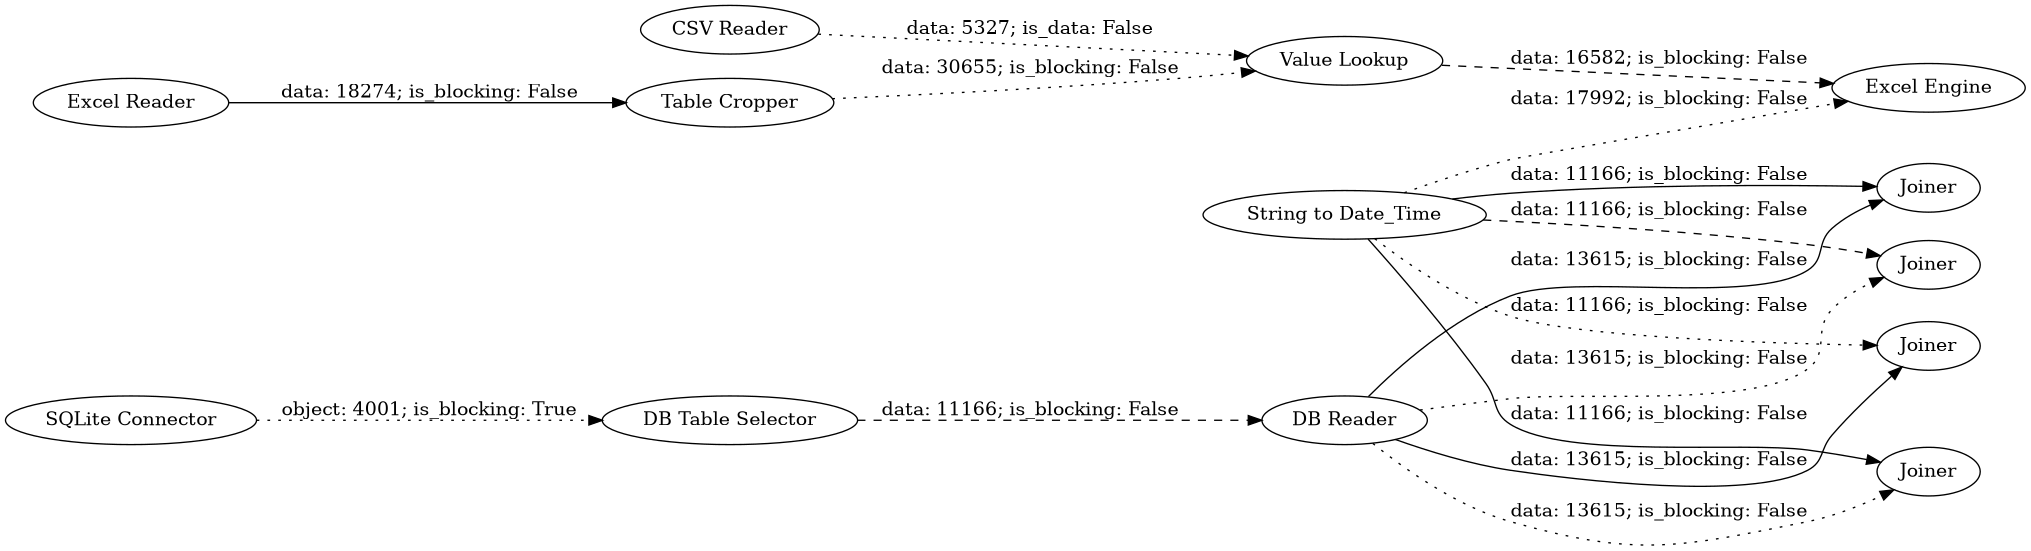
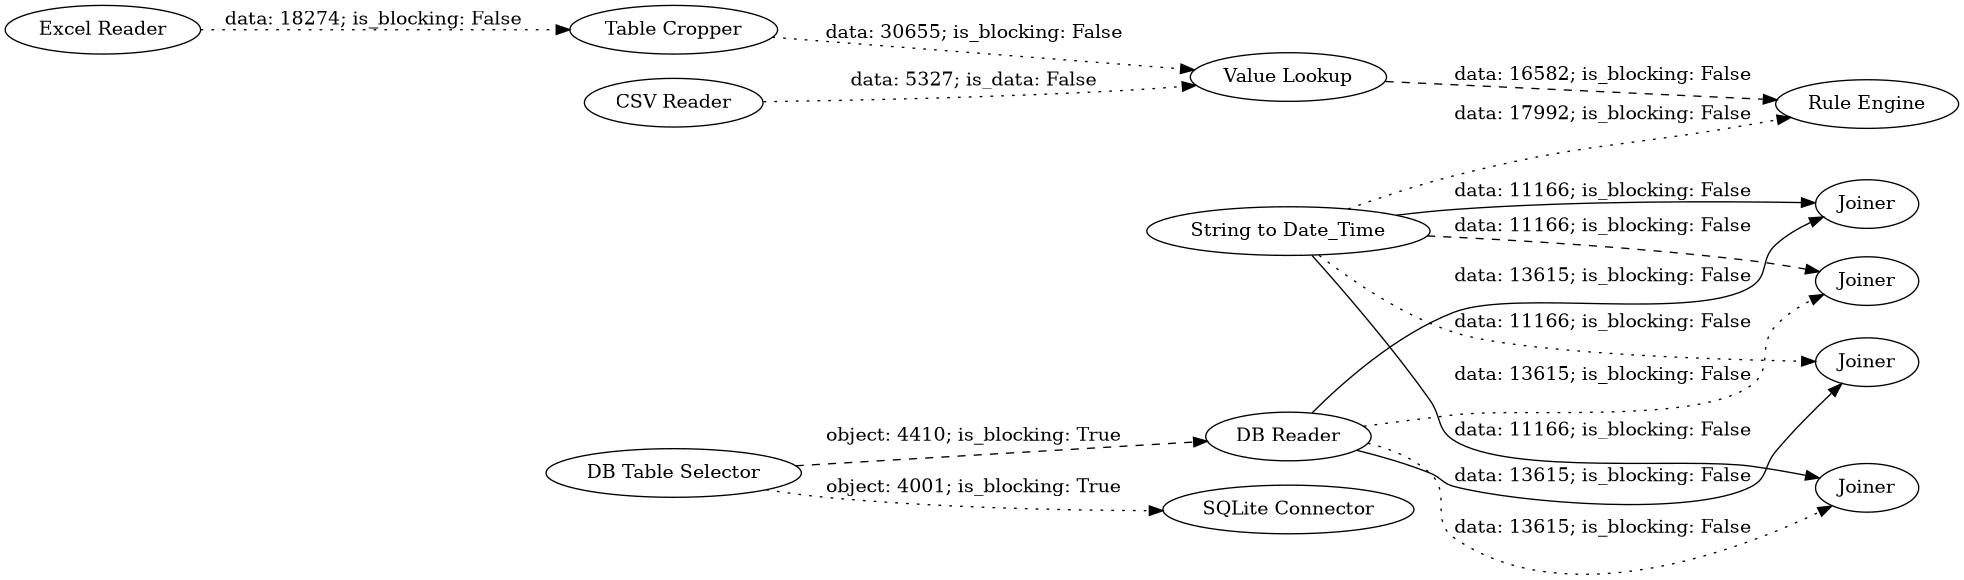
node "Excel Engine": label "Excel Engine" -> "Rule Engine"
edge "Excel Reader" -> "Table Cropper": style solid -> dotted
edge "DB Table Selector" -> "DB Reader": label "data: 11166; is_blocking: False" -> "object: 4410; is_blocking: True"
edge "SQLite Connector" -> "DB Table Selector": reversed
